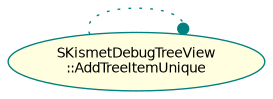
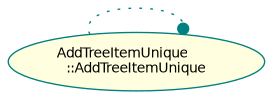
node "SKismetDebugTreeView ::AddTreeItemUnique": label "SKismetDebugTreeView ::AddTreeItemUnique" -> "AddTreeItemUnique ::AddTreeItemUnique"
